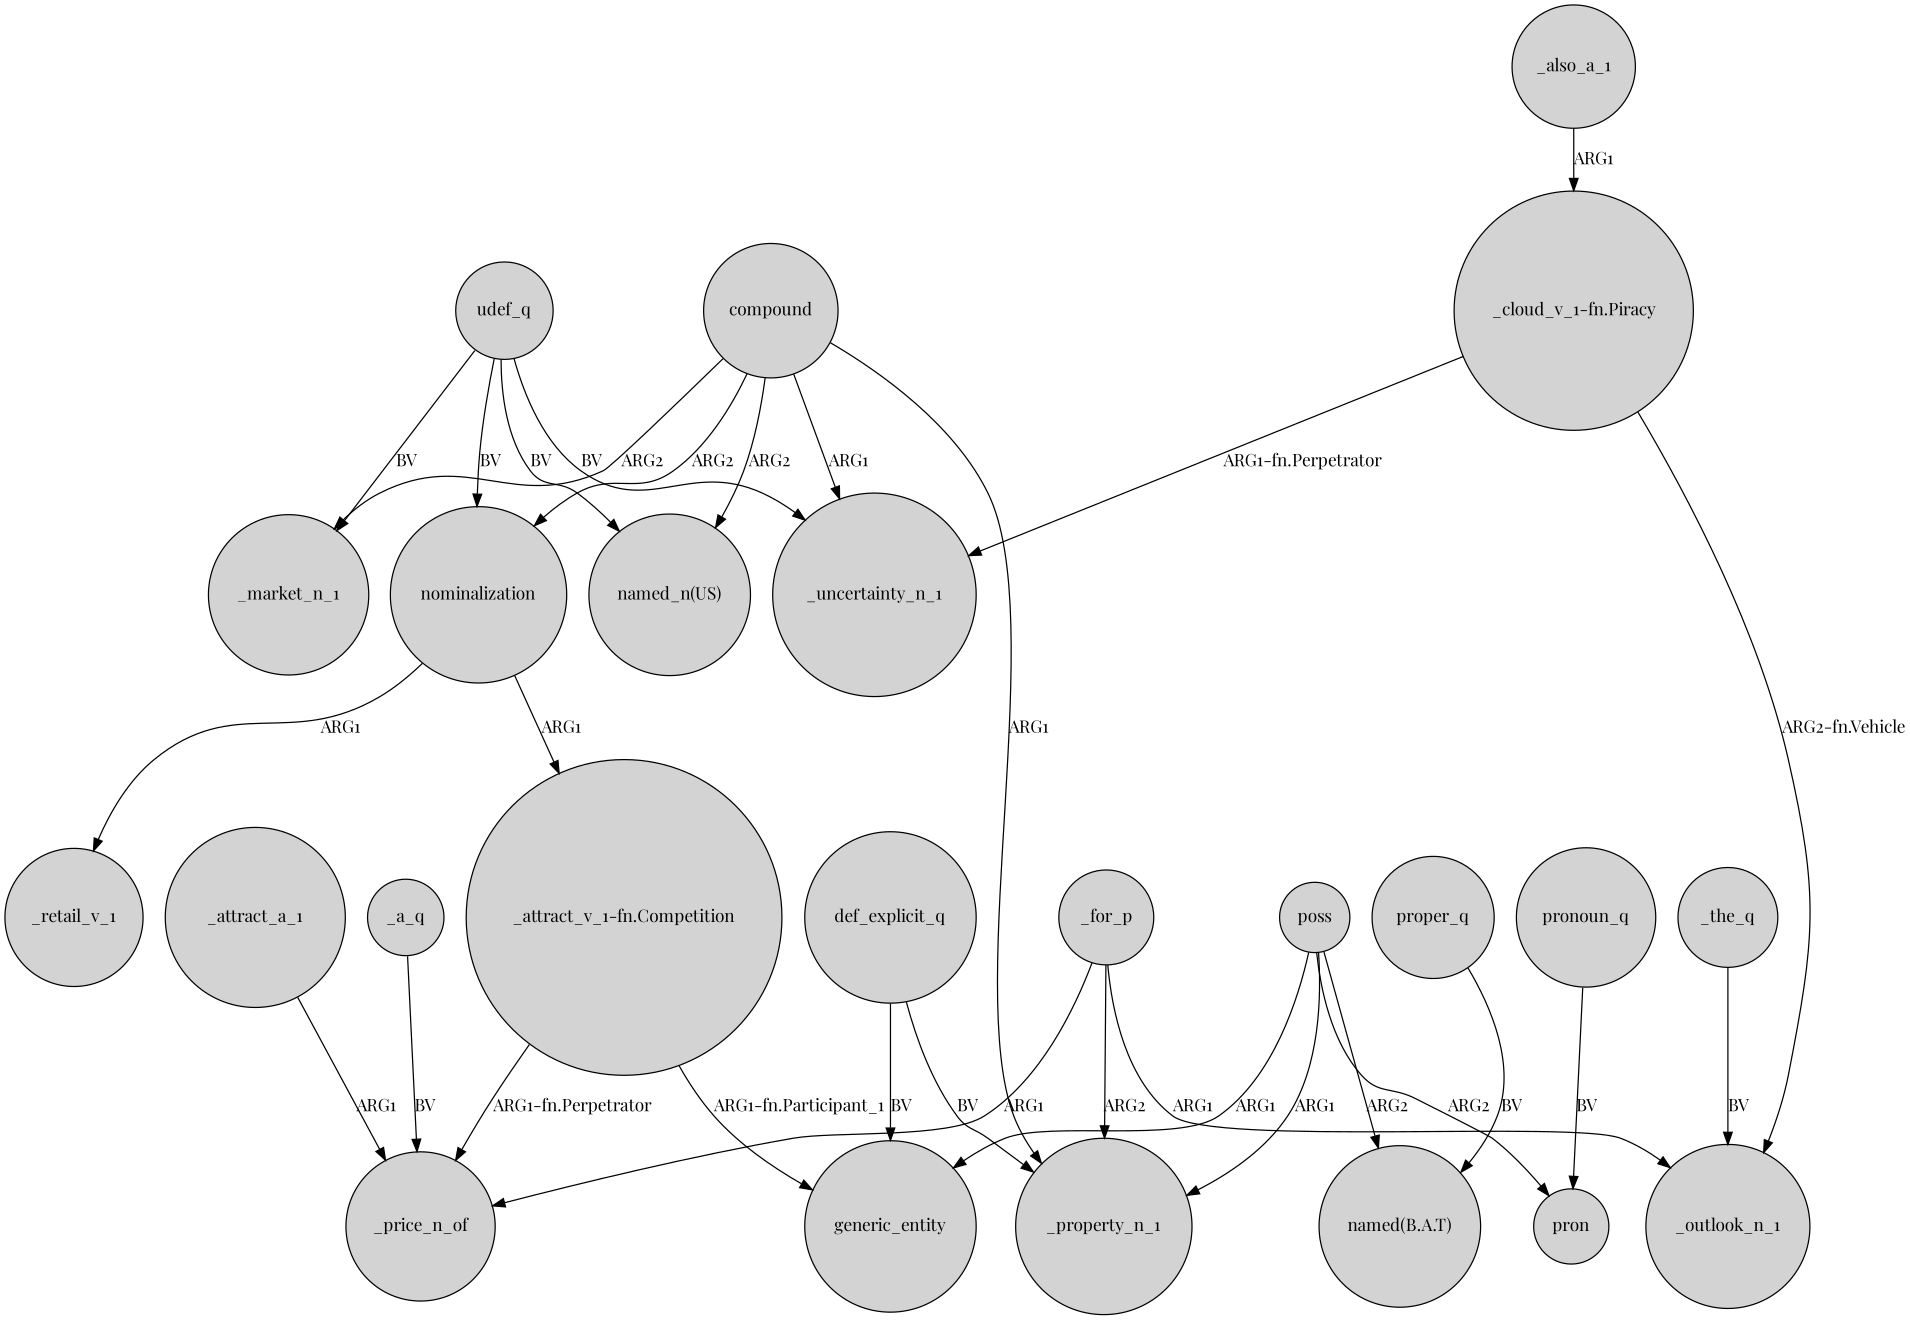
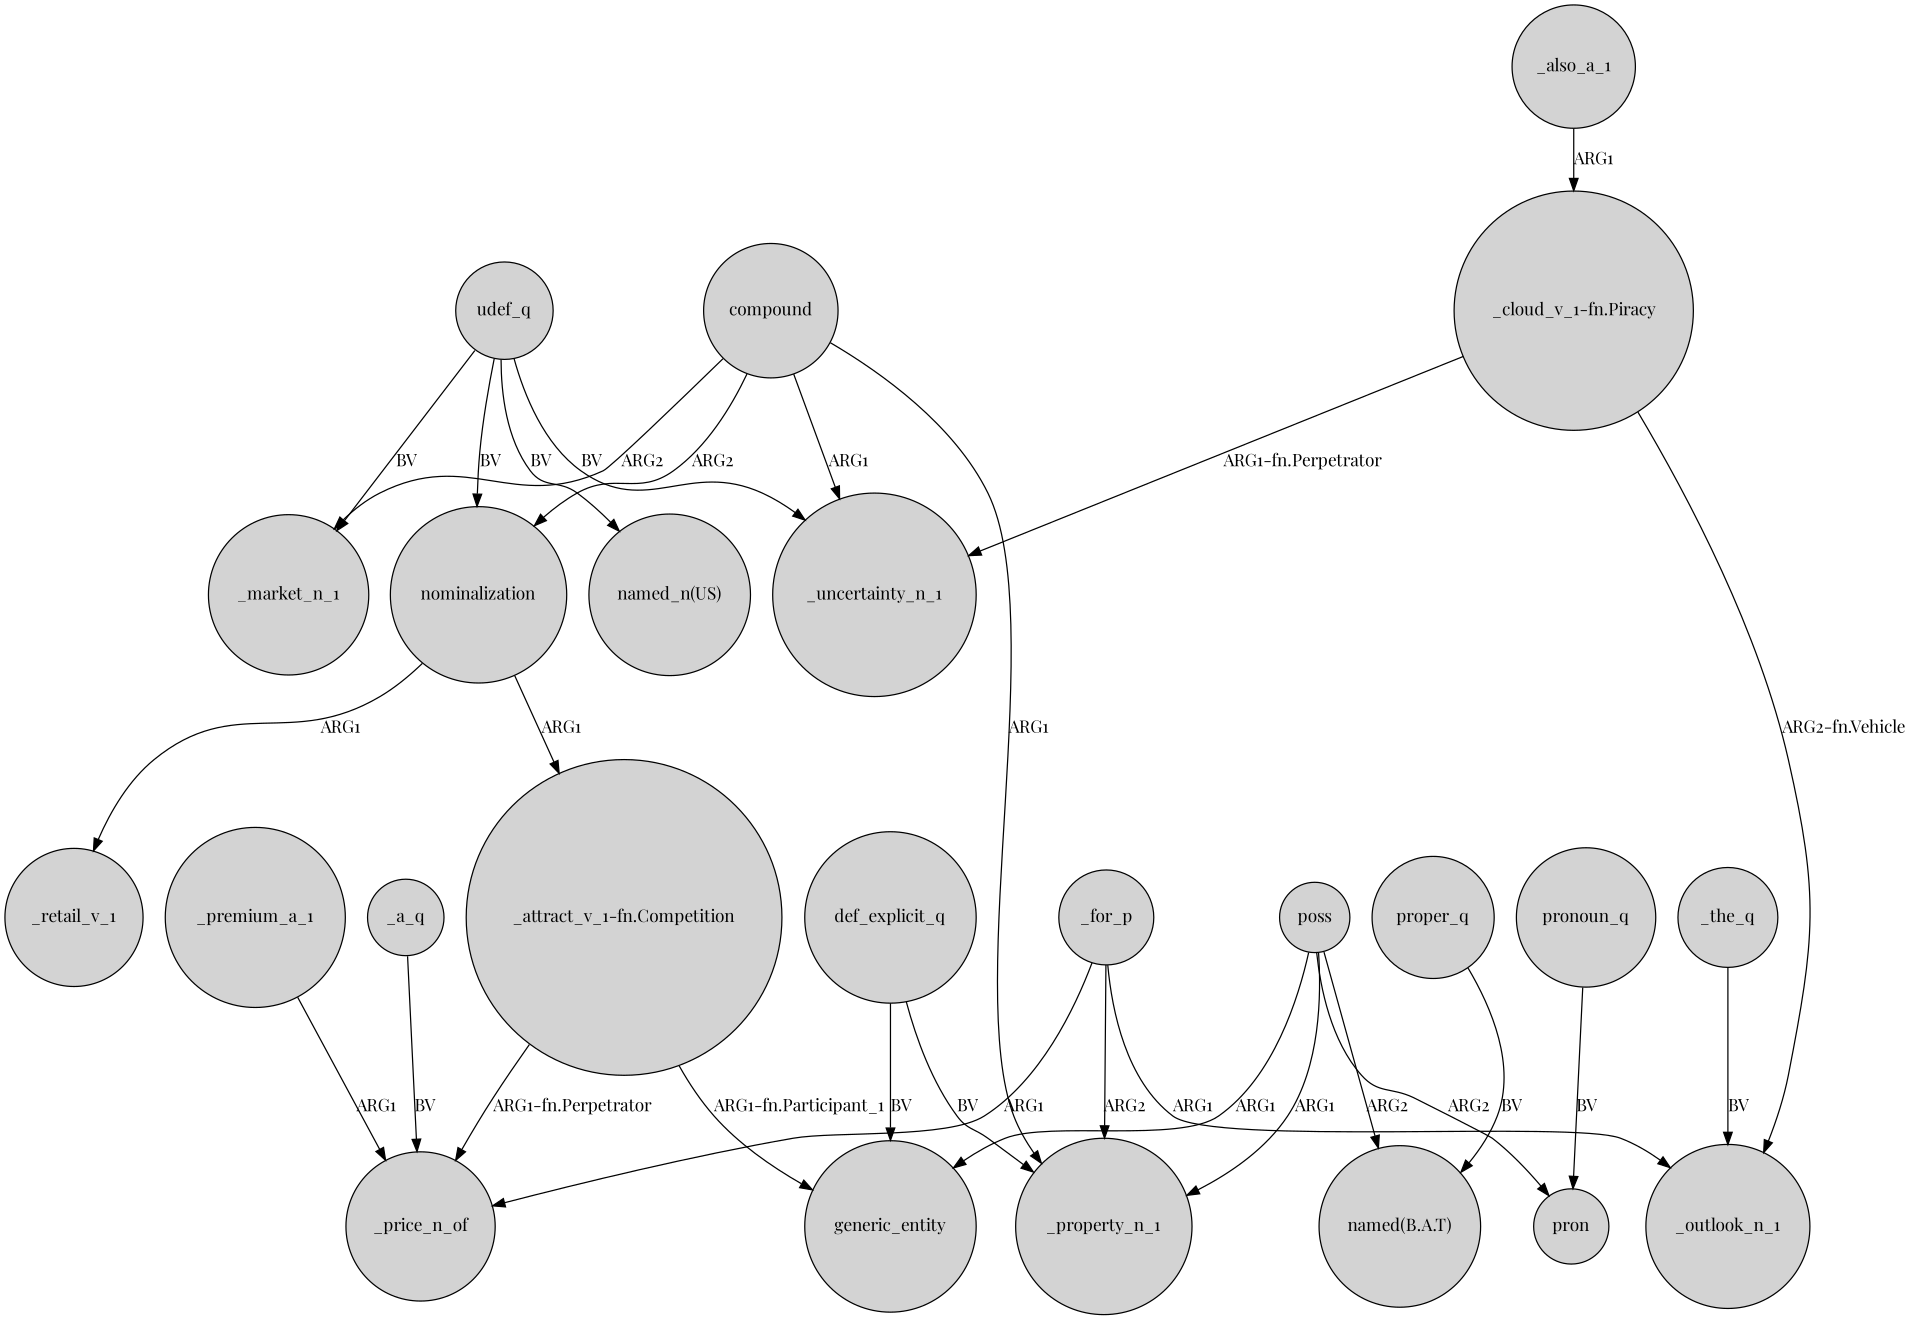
edge "compound" -> "named_n(US)": removed, label "ARG2"
node "_attract_a_1": label "_attract_a_1" -> "_premium_a_1"
